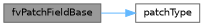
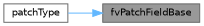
edge "fvPatchFieldBase" -> "patchType": reversed
